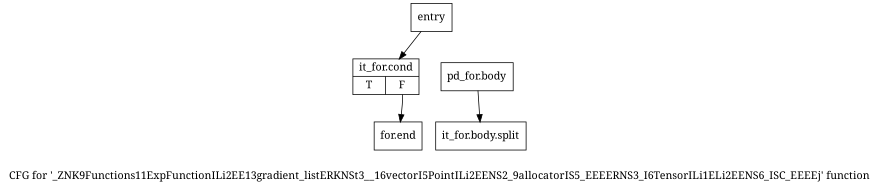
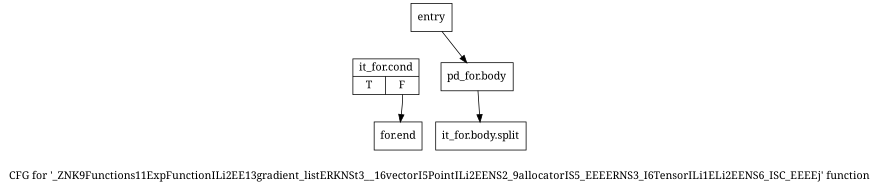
edge "entry" -> "it_for.cond": now "entry" -> "pd_for.body"
